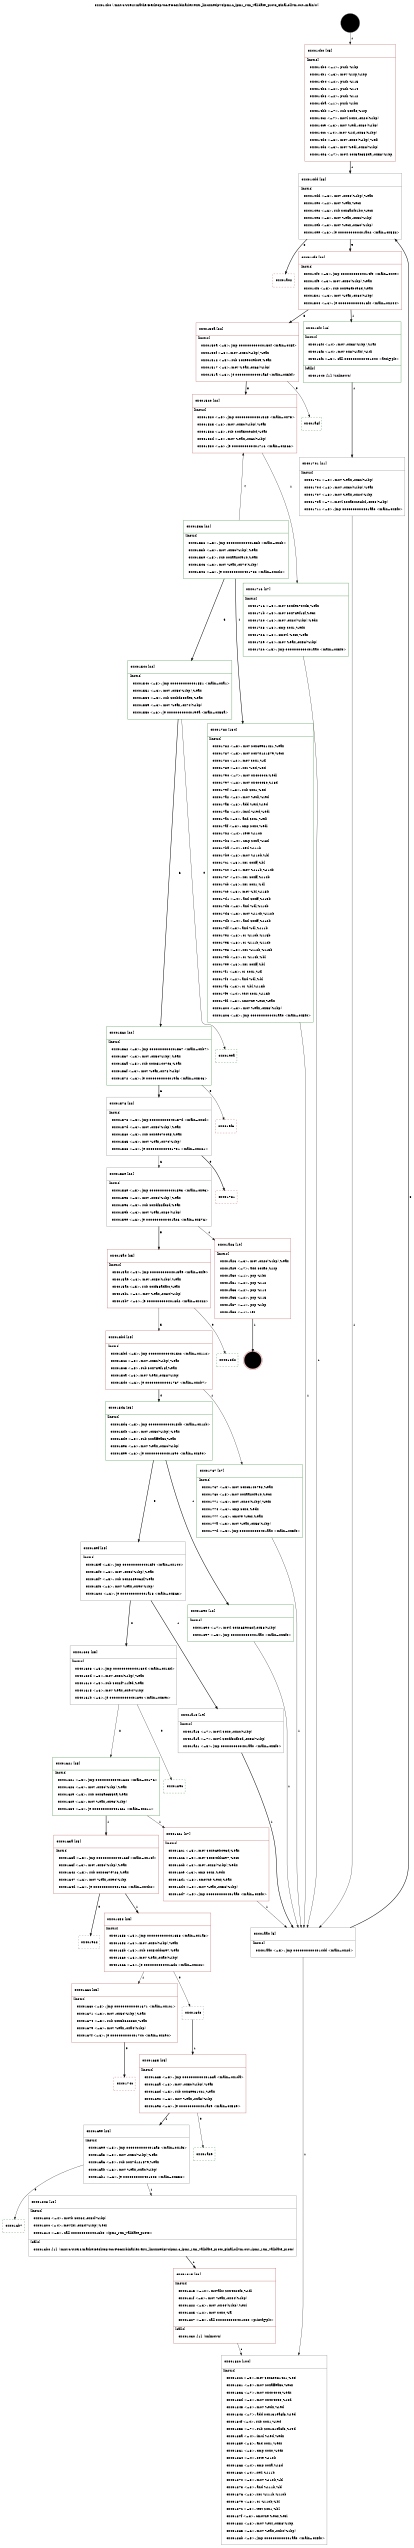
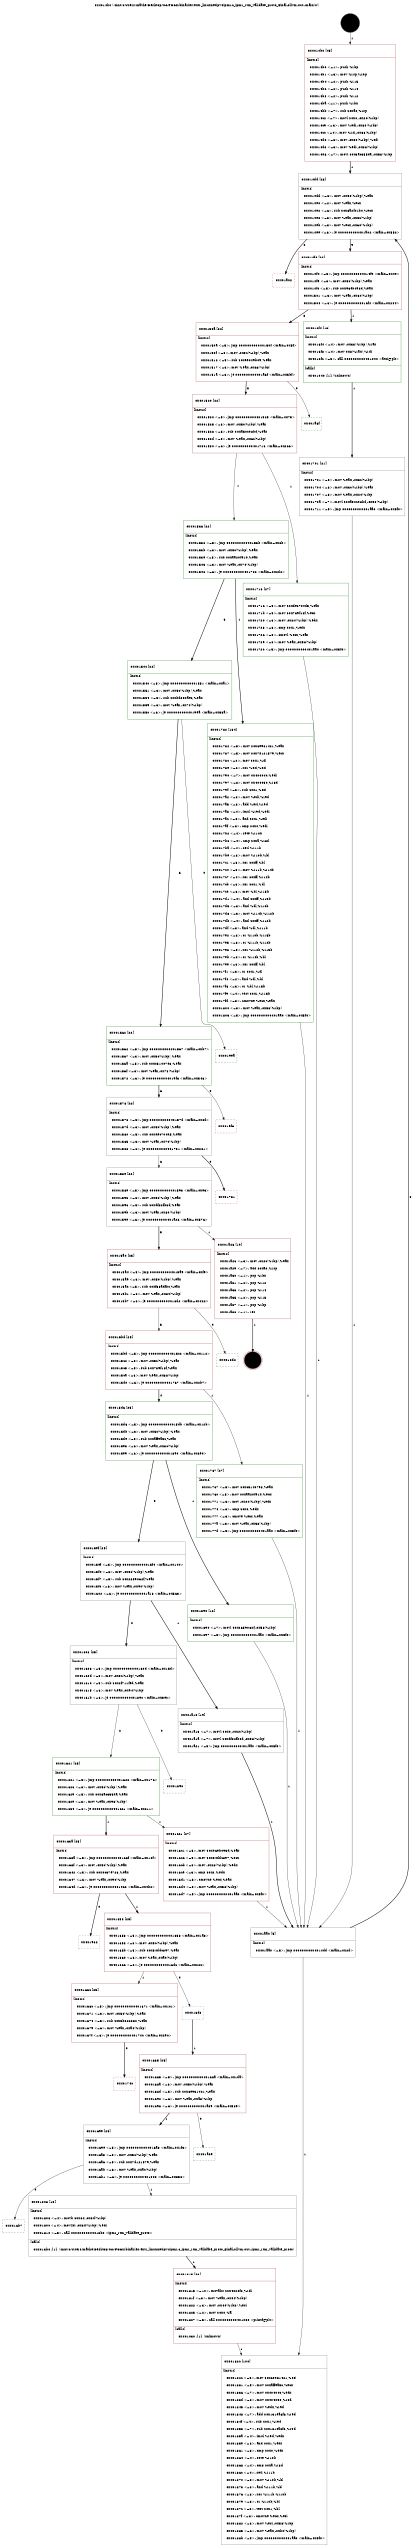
edge "0x401536 [22]" -> "0x401520 [22]": reversed
